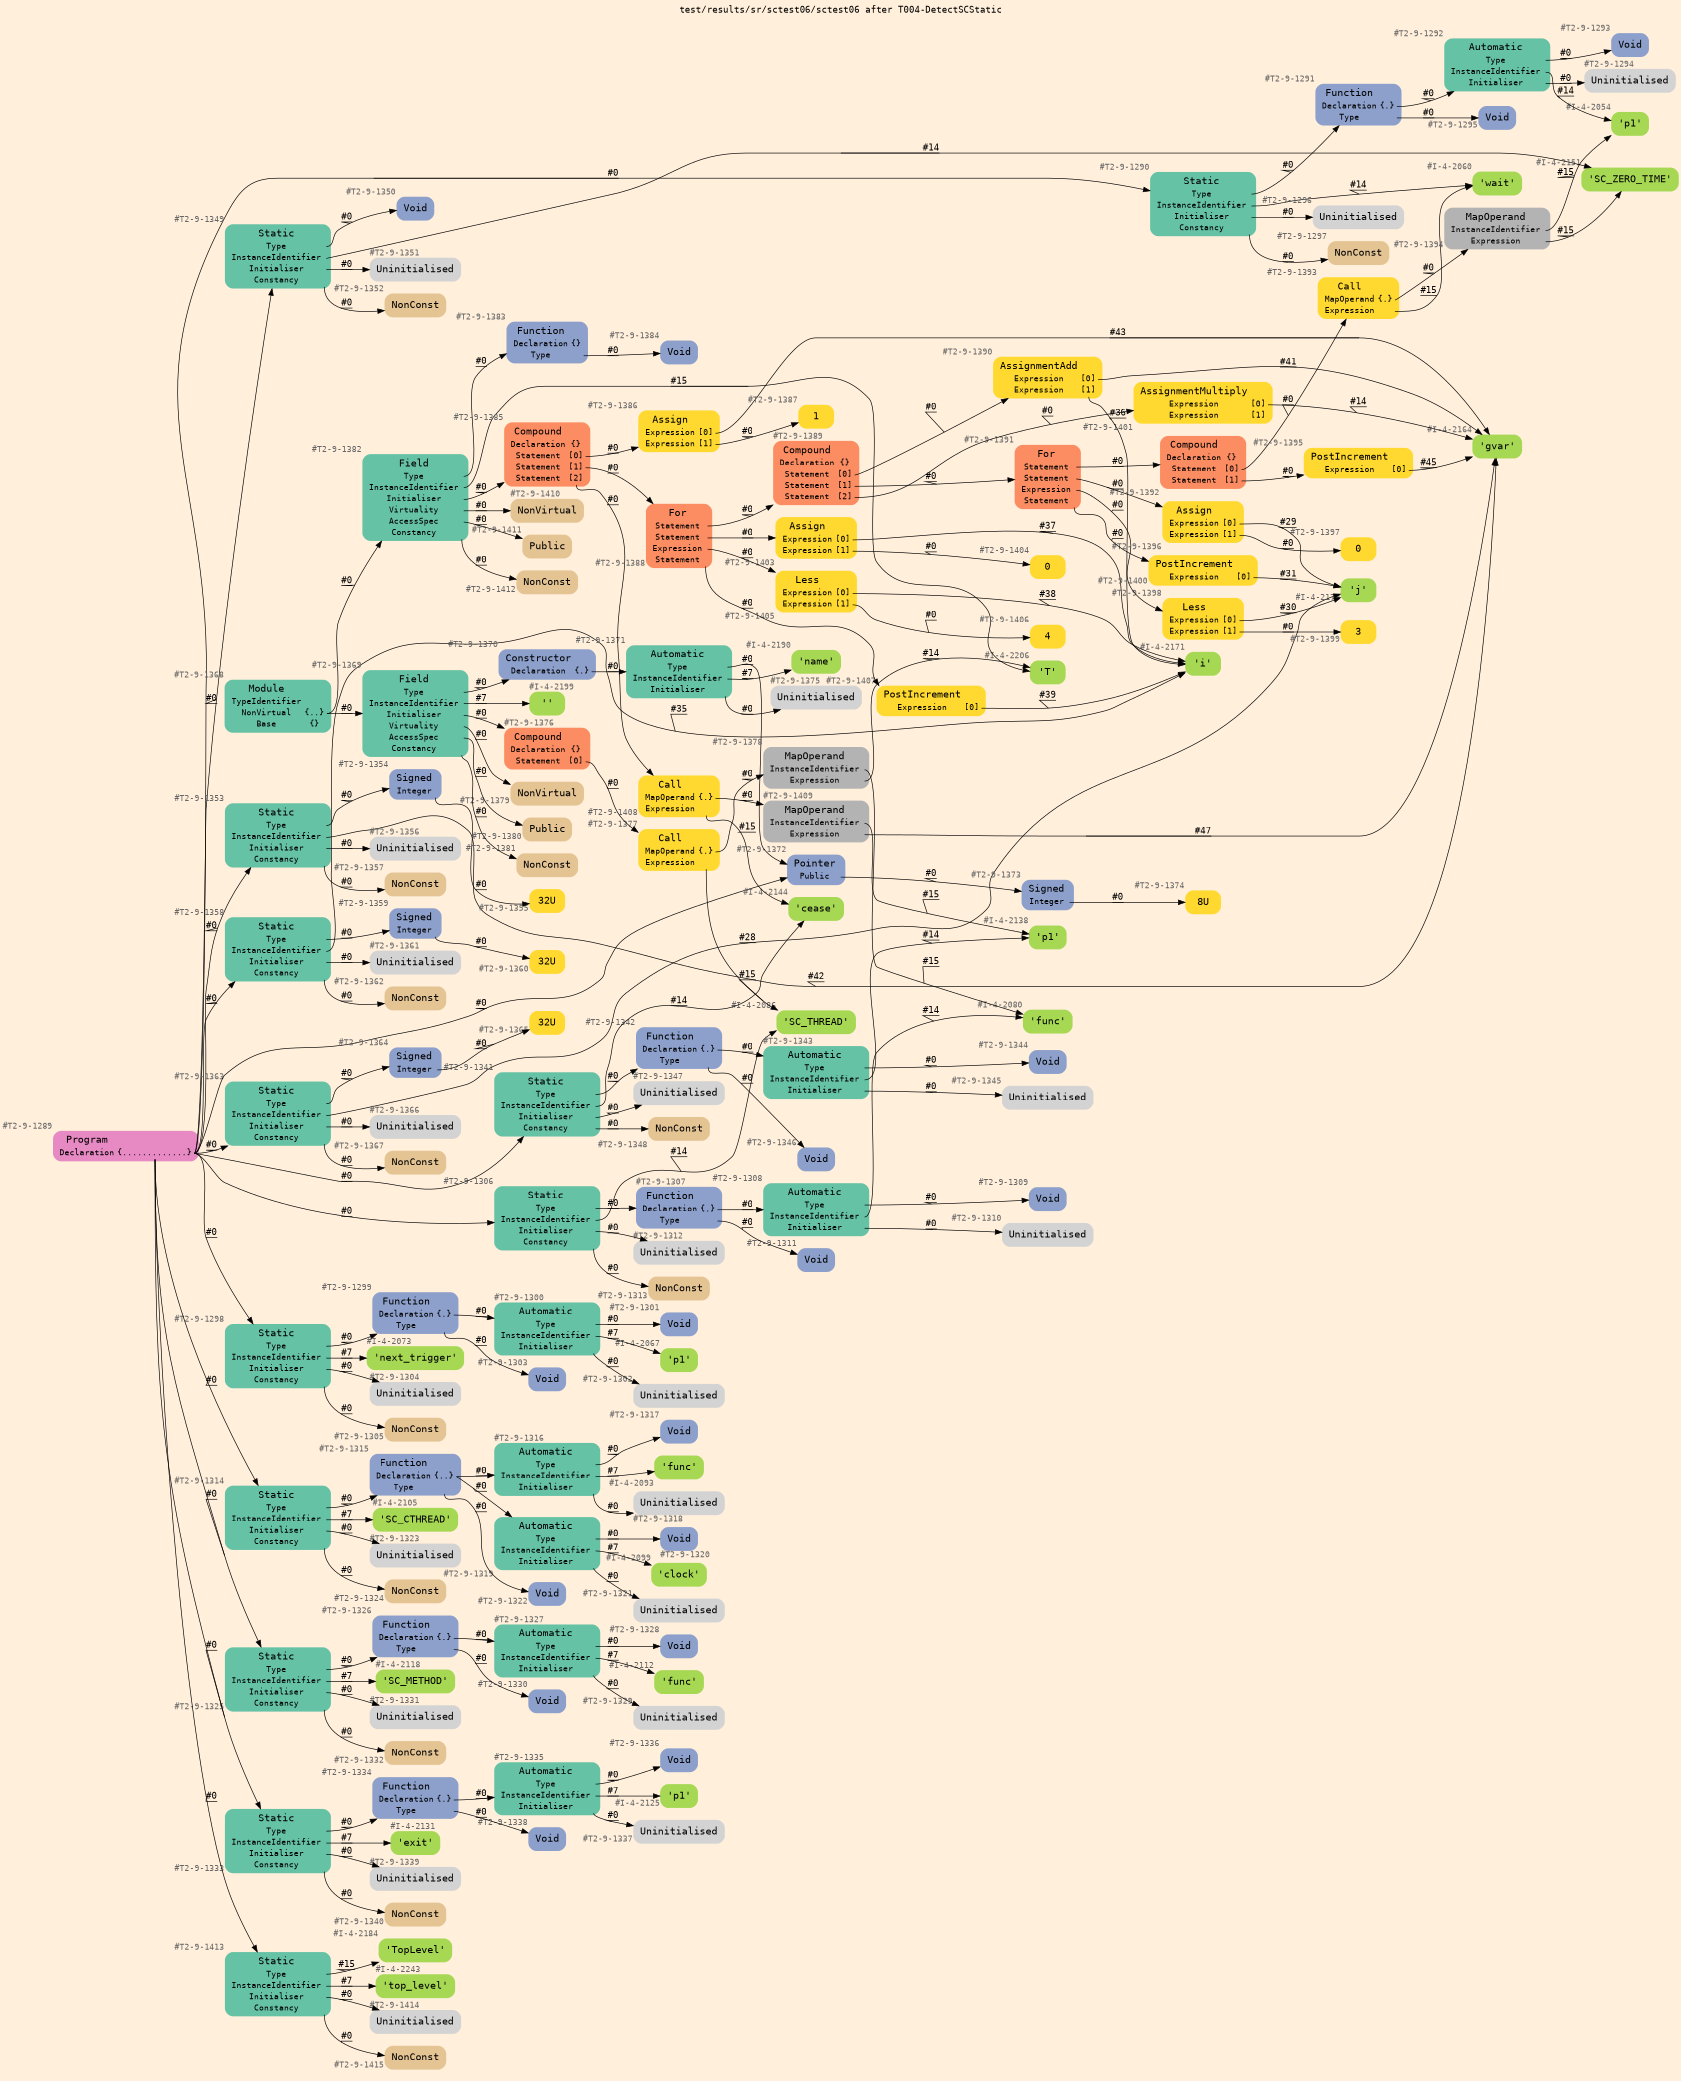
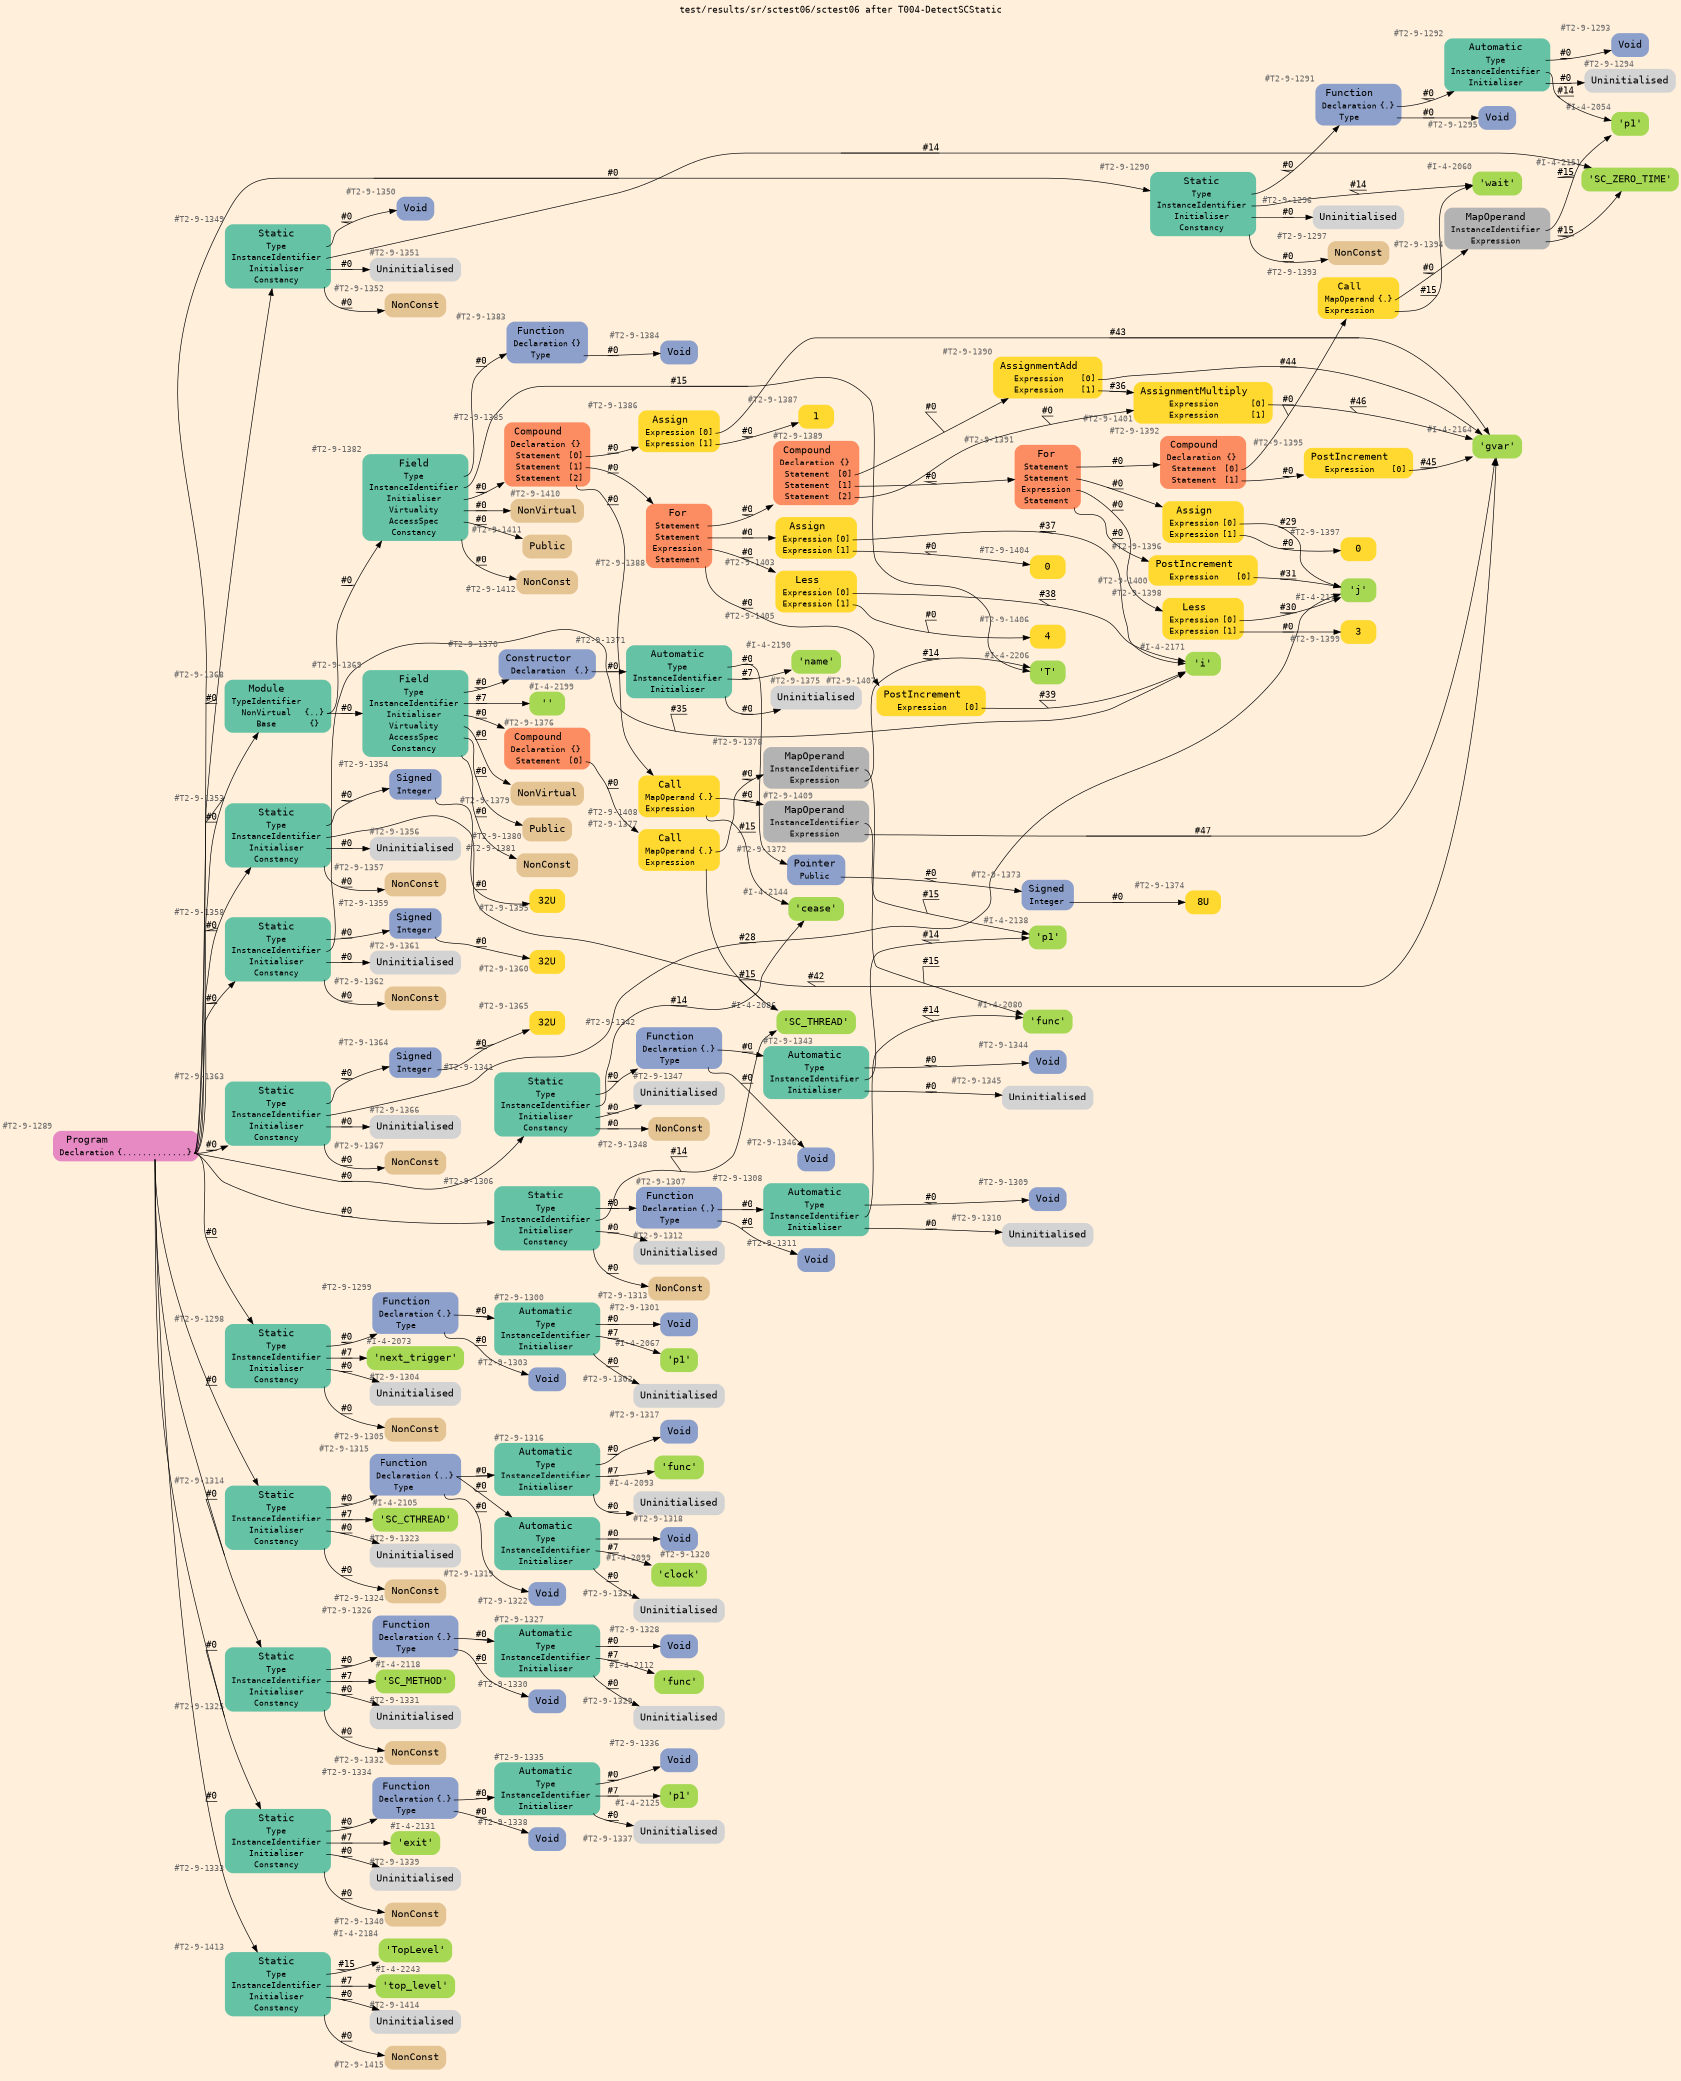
edge "AssignmentAdd" -> "'gvar'": label "#41" -> "#44"
edge "AssignmentMultiply" -> "'gvar'": label "#14" -> "#46"
edge "AssignmentAdd" -> "'i'": now "AssignmentAdd" -> "AssignmentMultiply"
edge "Program" -> "Pointer": now "Program" -> "Module"
